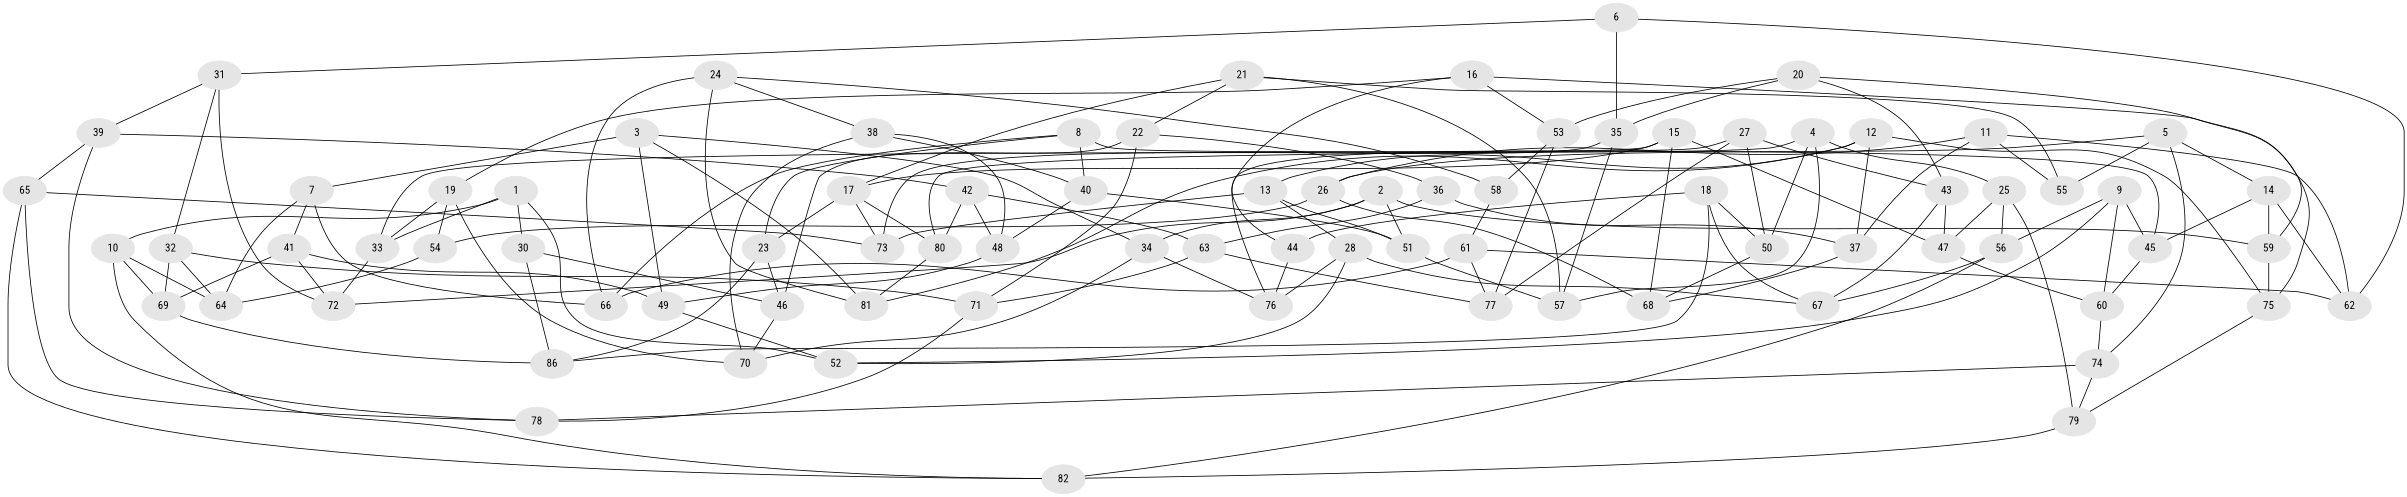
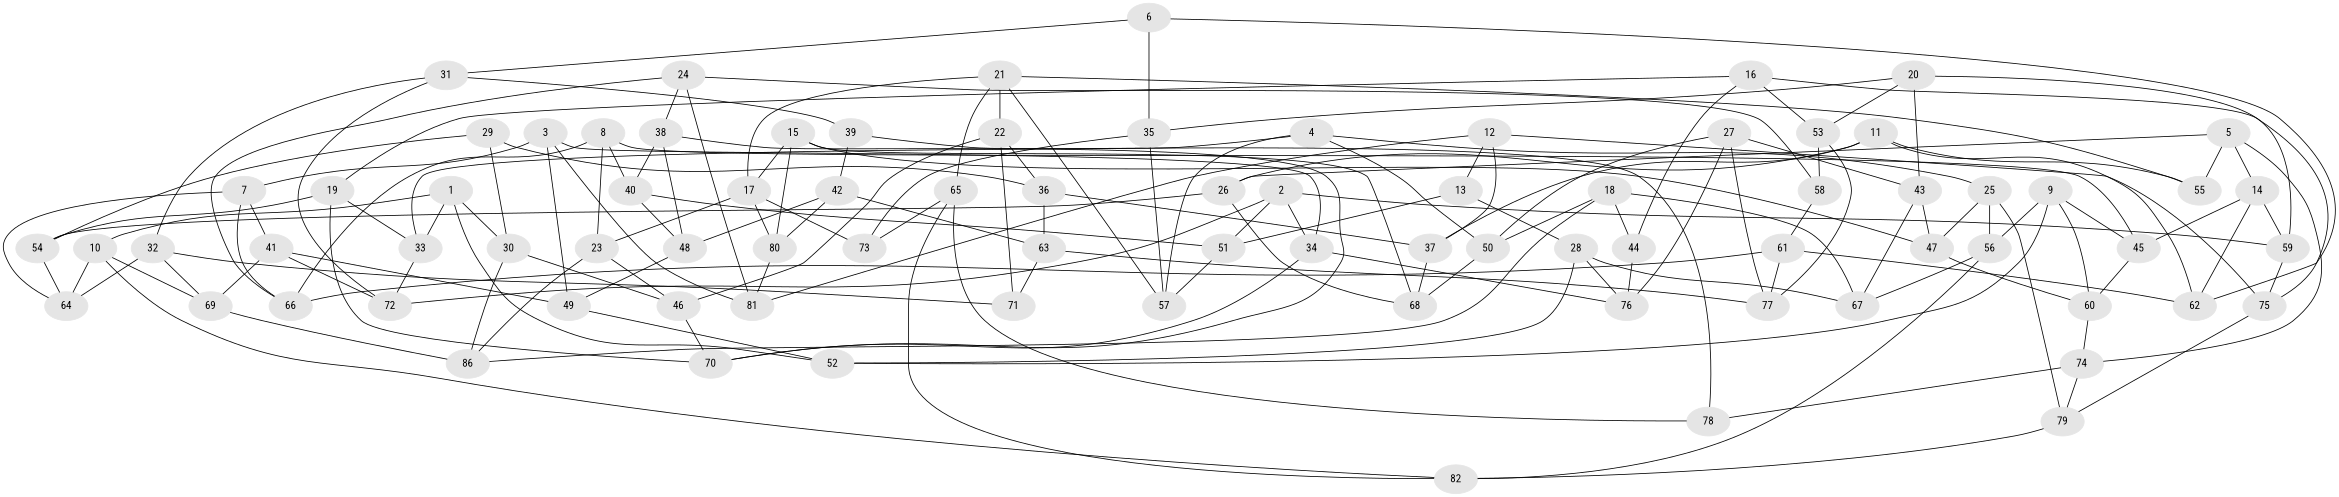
node "29": added
edge "39" -- "65": now "21" -- "65"
edge "13" -- "73": removed
edge "71" -- "78": removed
